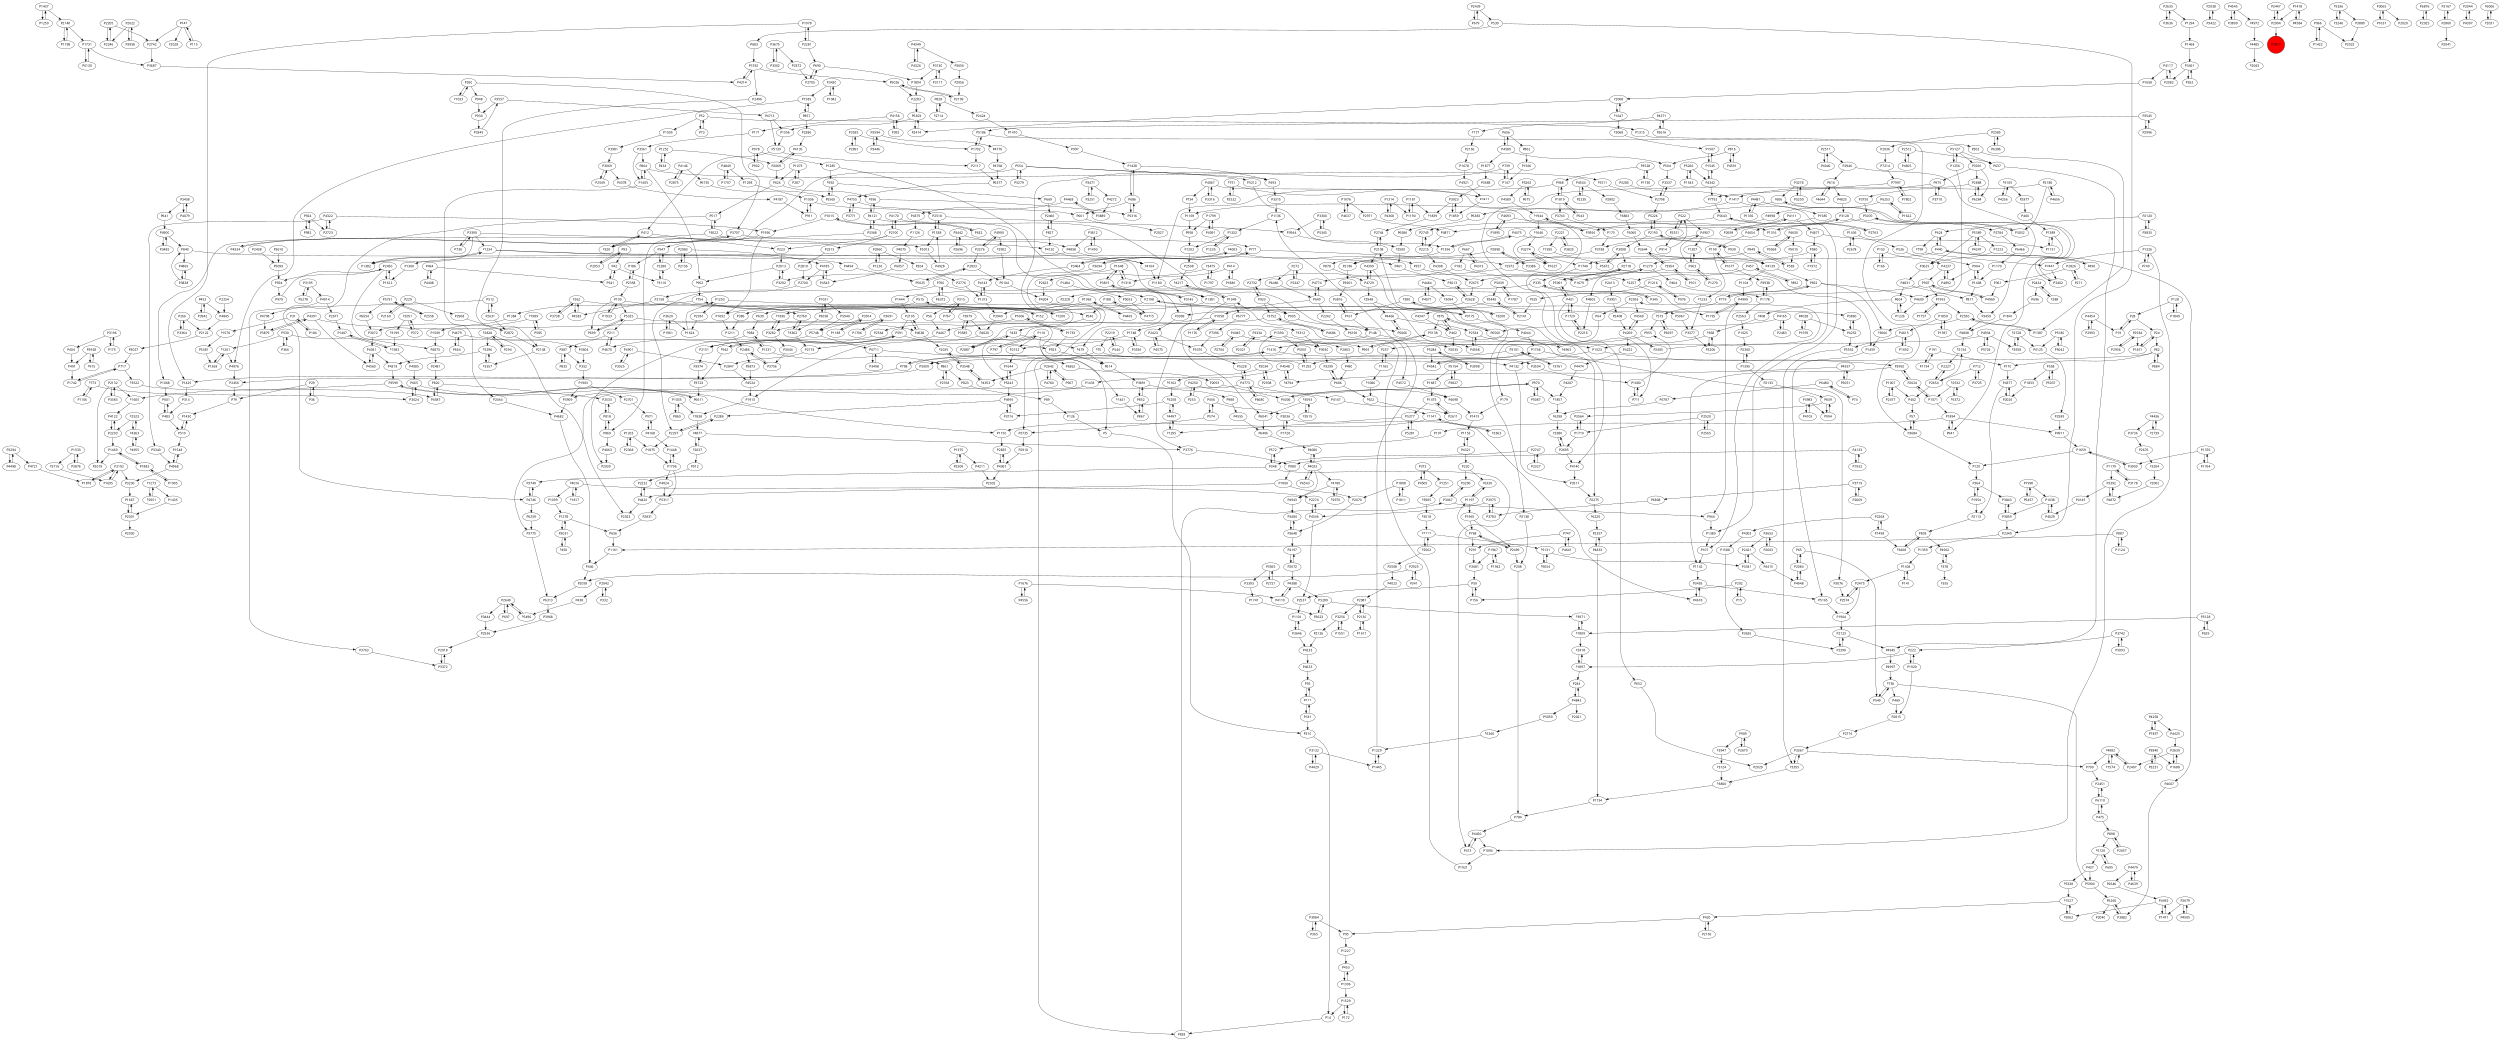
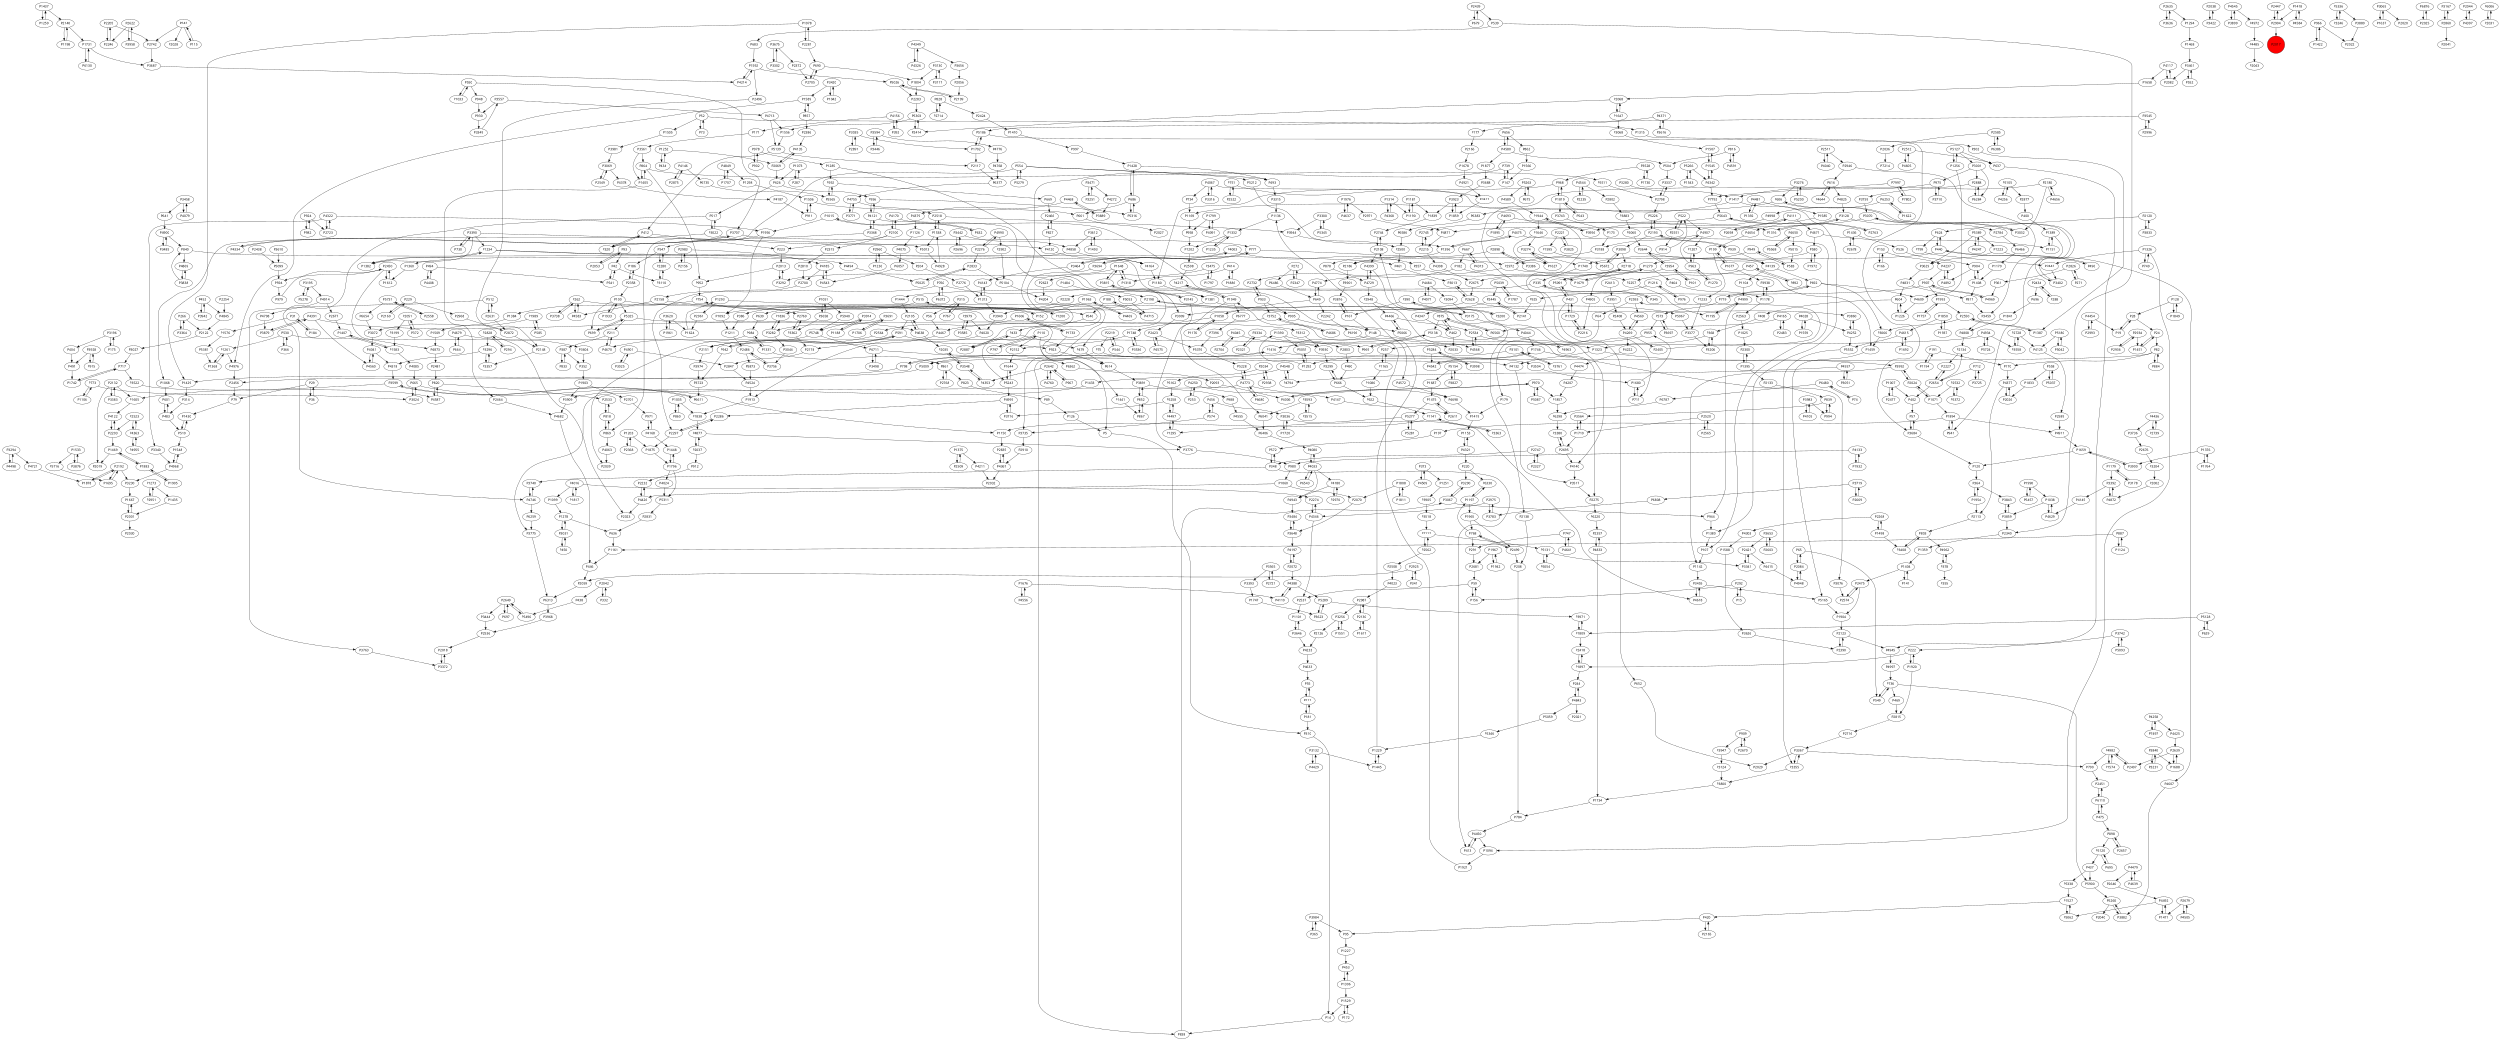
edge "P7214" -> "P7997": removed
